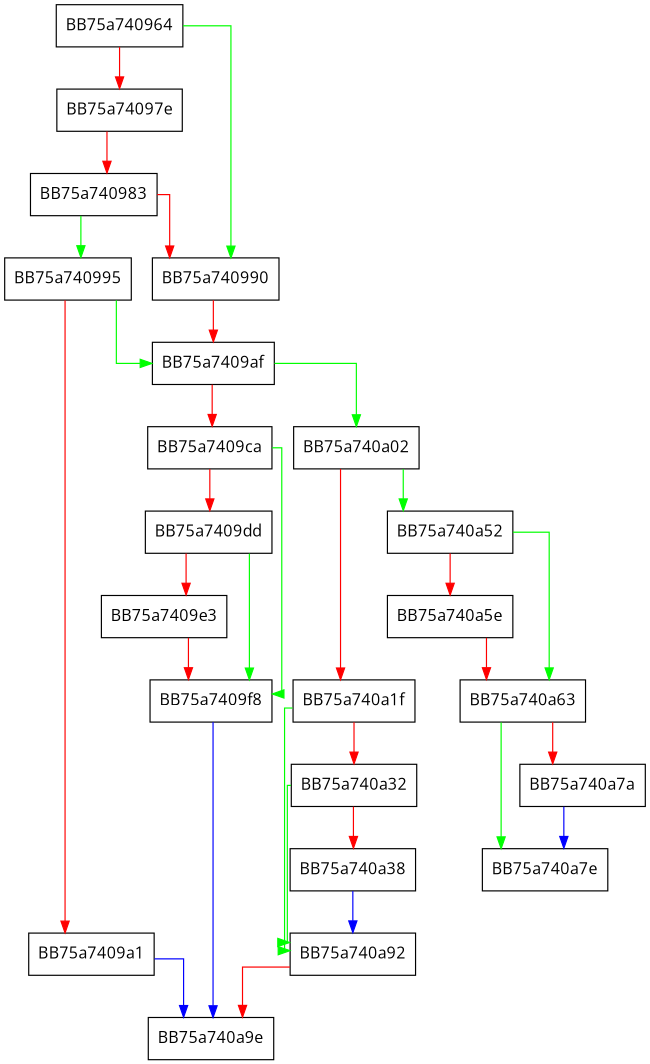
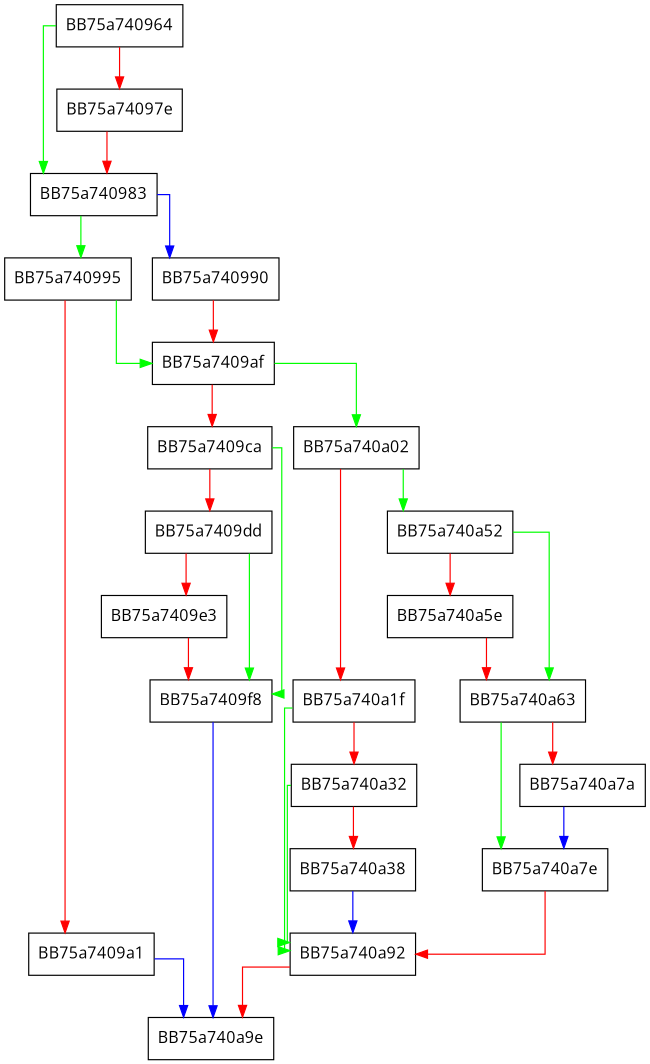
edge "BB75a740964" -> "BB75a740990": now "BB75a740964" -> "BB75a740983"
edge "BB75a740983" -> "BB75a740990": color red -> blue
edge "BB75a740a7e" -> "BB75a740a92": added
